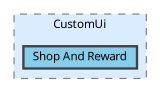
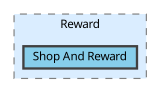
cluster "CustomUi": label "CustomUi" -> "Reward"
